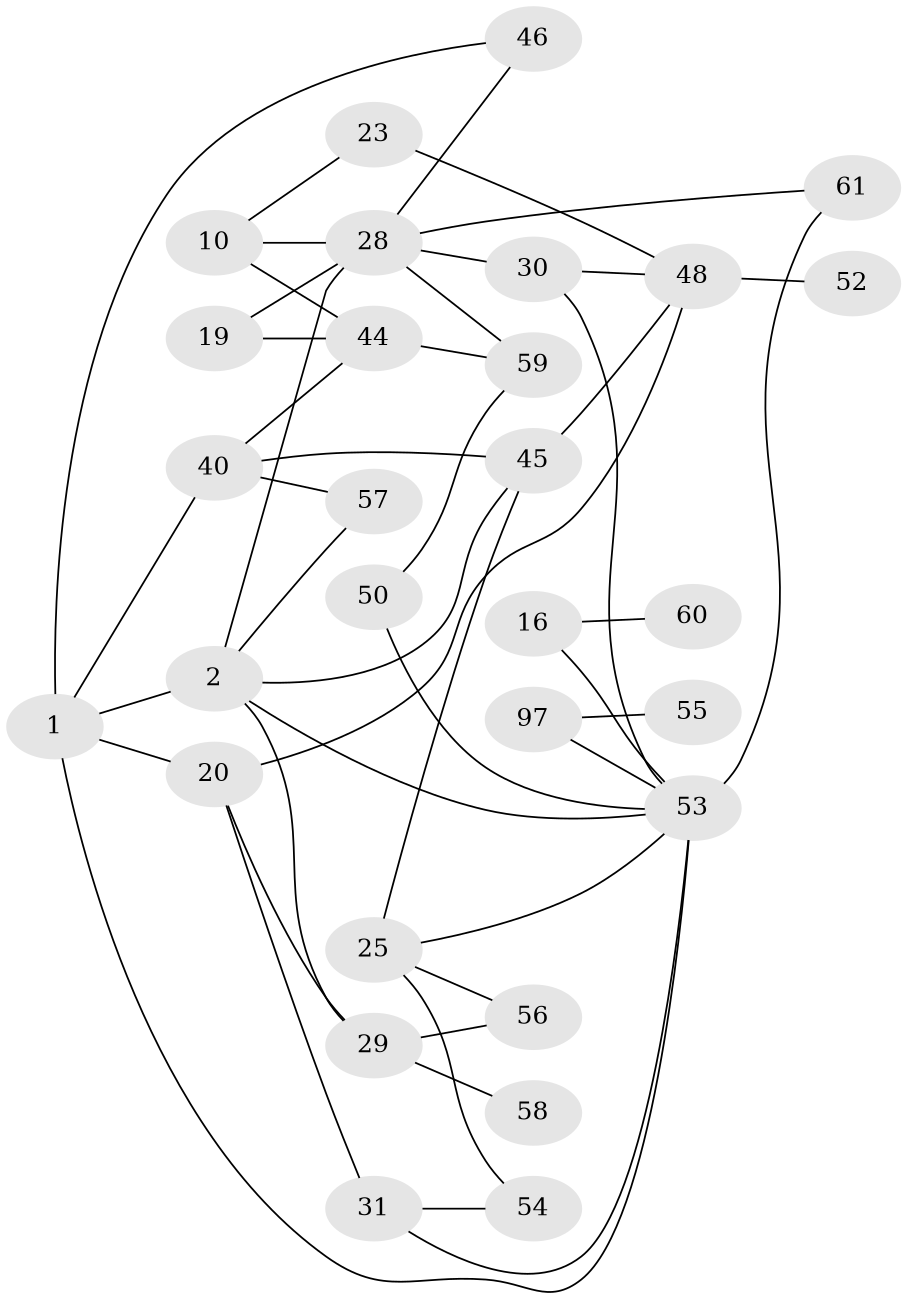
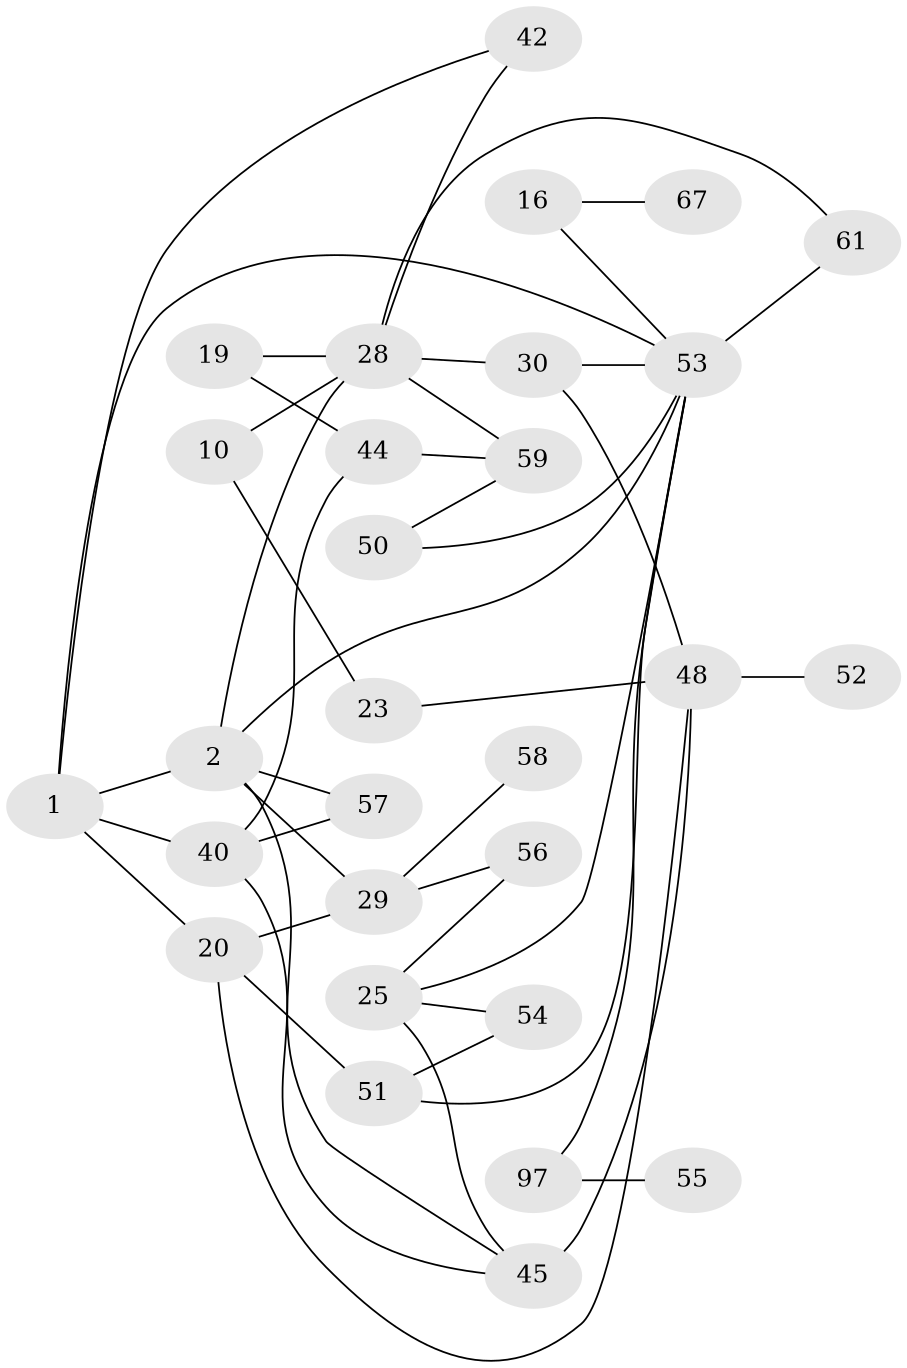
node "46": label "46" -> "42"
edge "10" -- "44": removed
node "60": label "60" -> "67"
node "31": label "31" -> "51"
